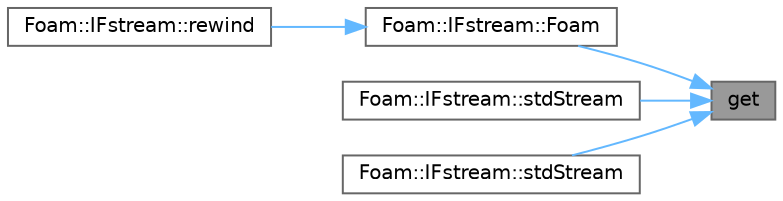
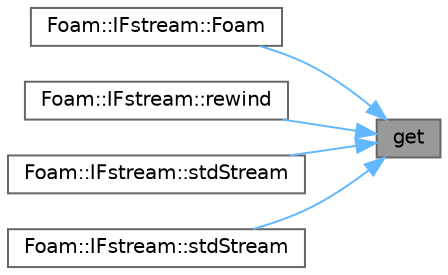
edge "Foam::IFstream::rewind" -> "Foam::IFstream::Foam": now "Foam::IFstream::rewind" -> "get"
